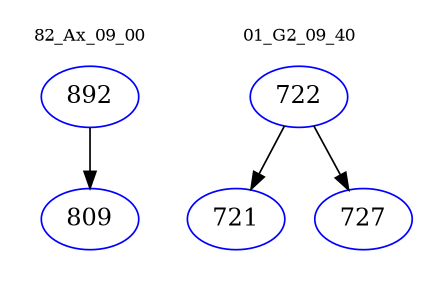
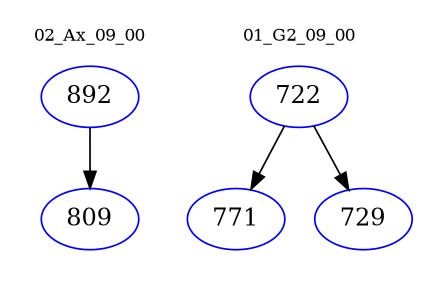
cluster "82_Ax_09_00": label "82_Ax_09_00" -> "02_Ax_09_00"
cluster "01_G2_09_40": label "01_G2_09_40" -> "01_G2_09_00"
node "721": label "721" -> "771"
node "727": label "727" -> "729"
